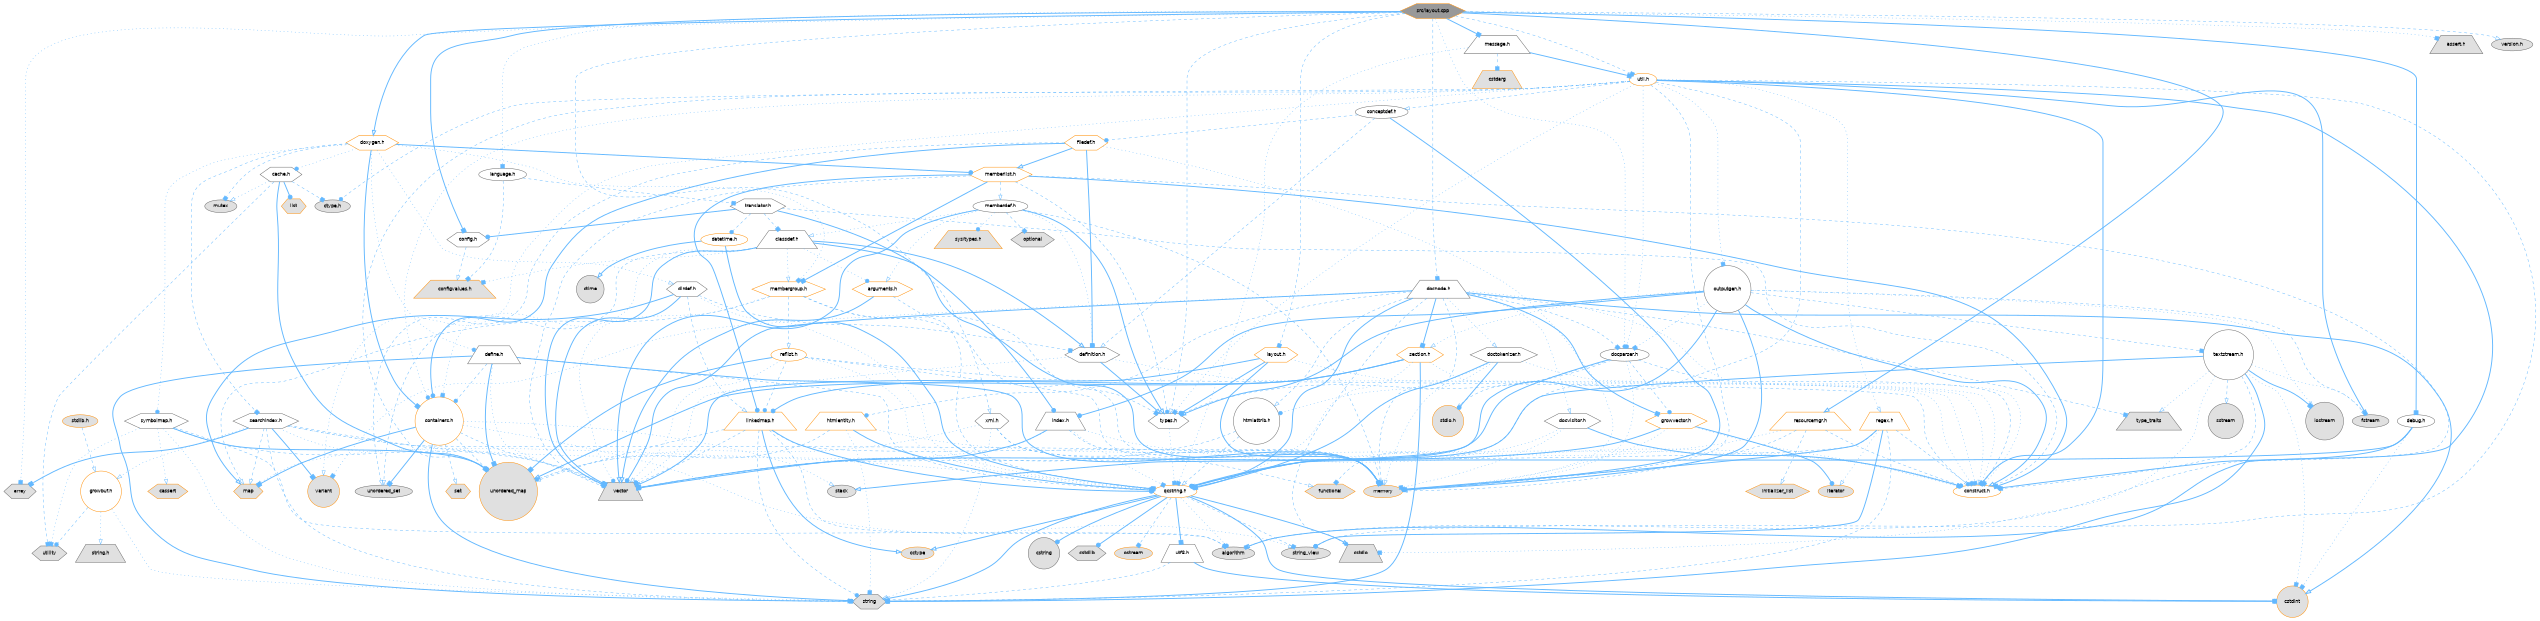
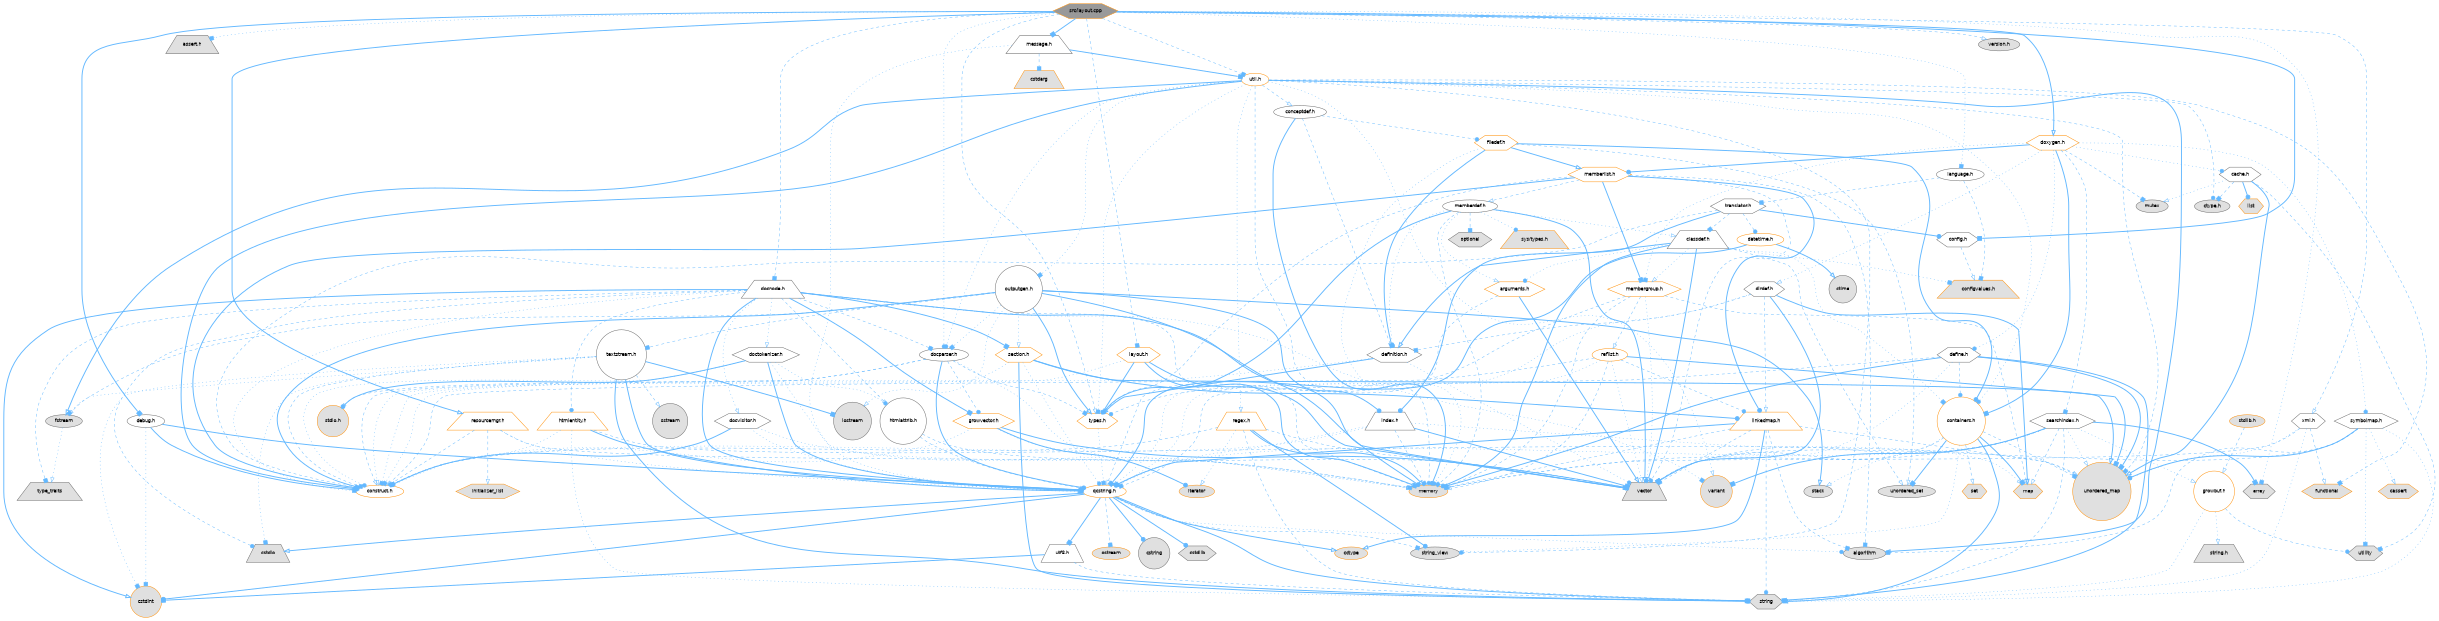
edge "membergroup.h" -> "types.h": arrowhead box -> dot
node "define.h": shape trapezium -> hexagon
edge "textstream.h" -> "type_traits": now "fstream" -> "type_traits"
node "types.h": color gray40 -> darkorange
